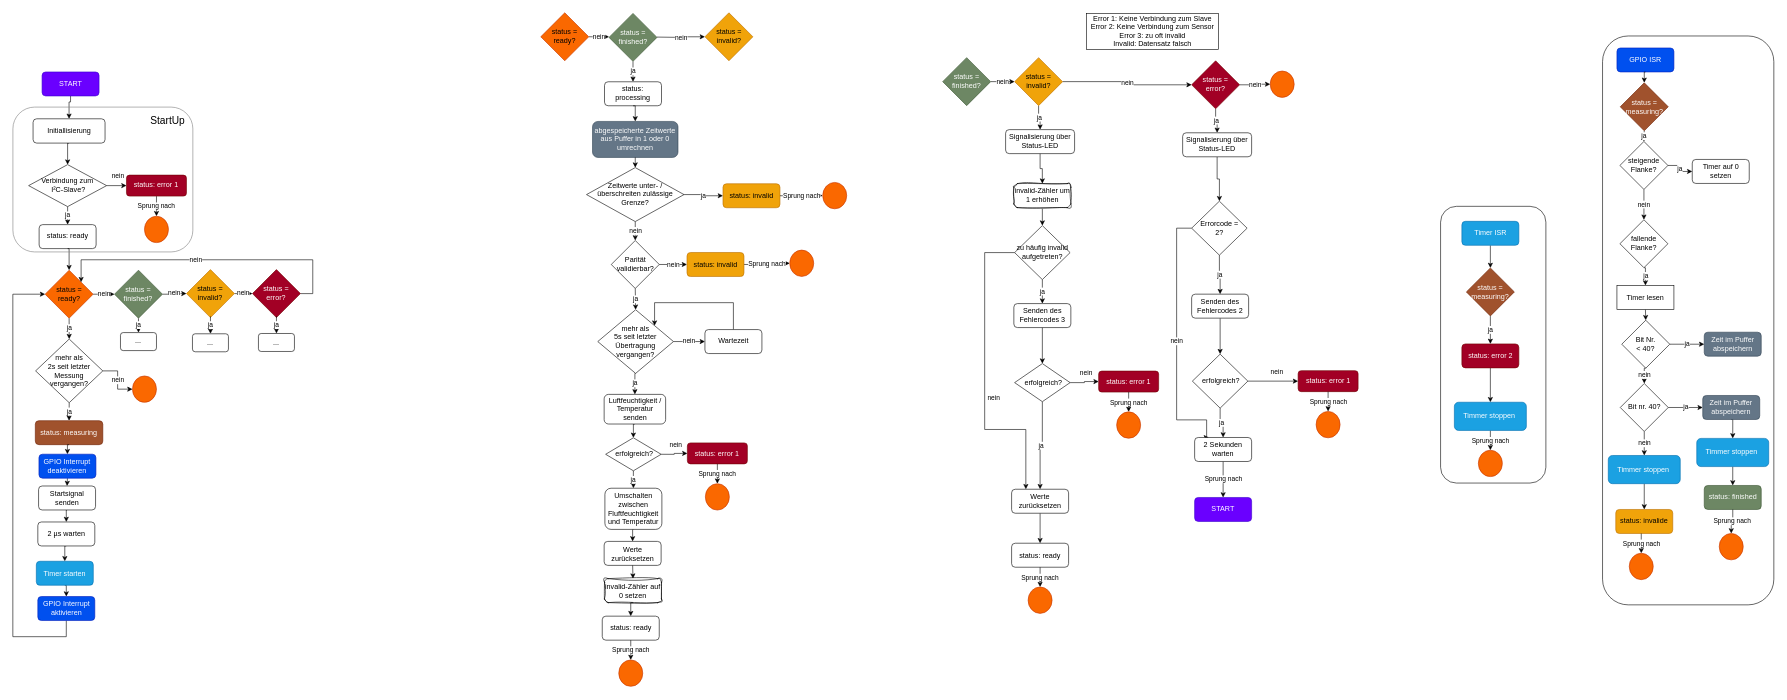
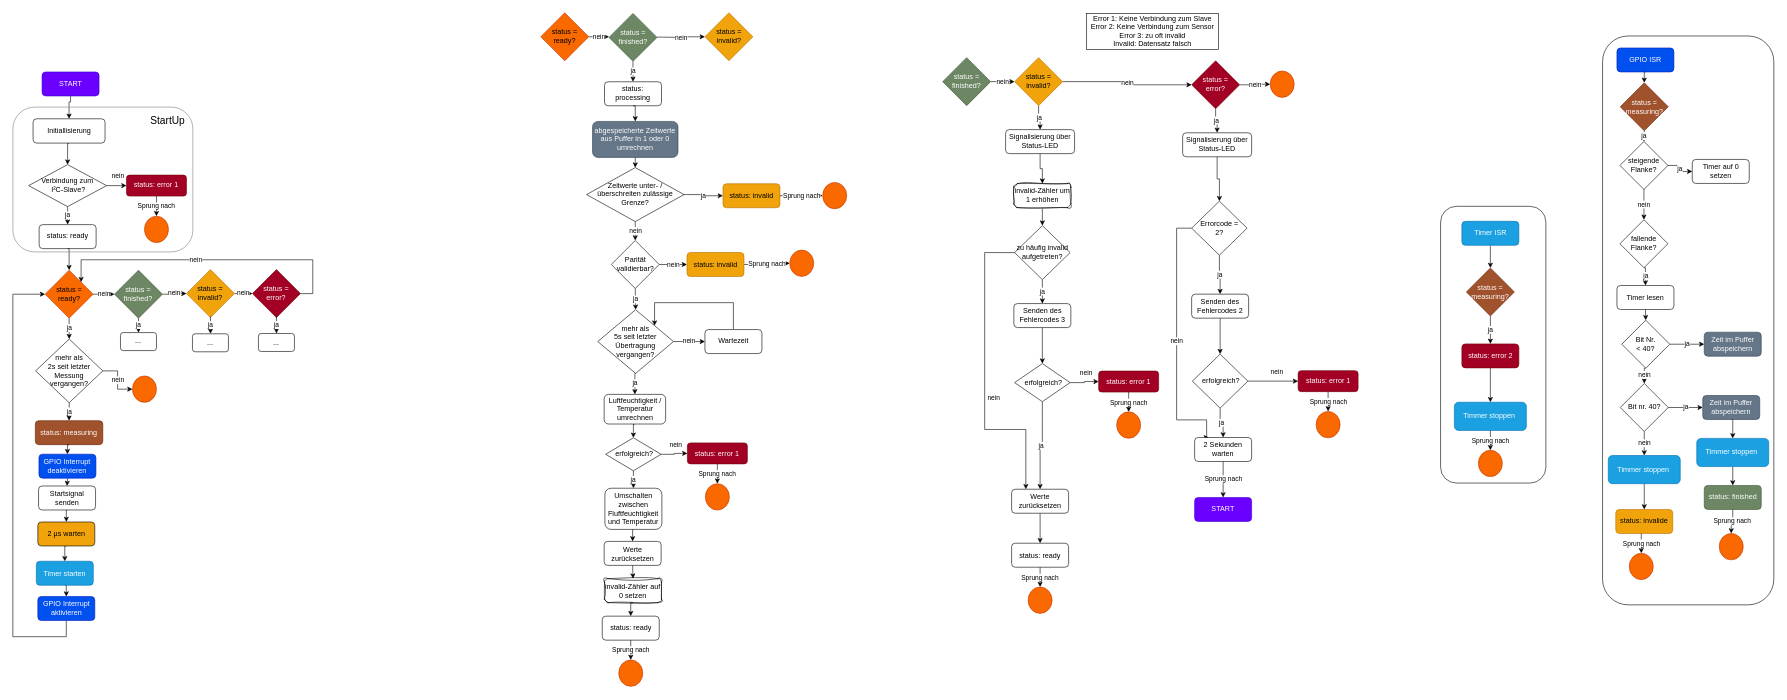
node "Timer lesen": shape rectangle -> rounded rectangle
node "Luftfeuchtigkeit / Temperatur senden": label "Luftfeuchtigkeit / Temperatur senden" -> "Luftfeuchtigkeit / Temperatur umrechnen"
node "2 µs warten": fillcolor #ffffff -> #f0a30a
